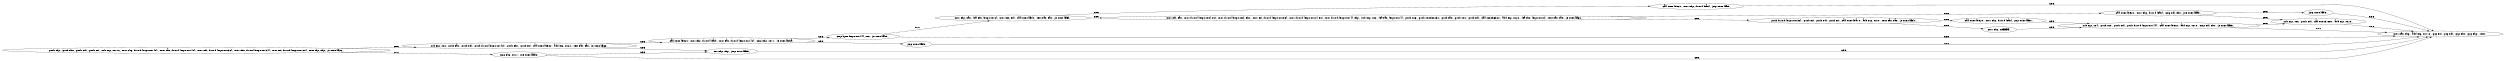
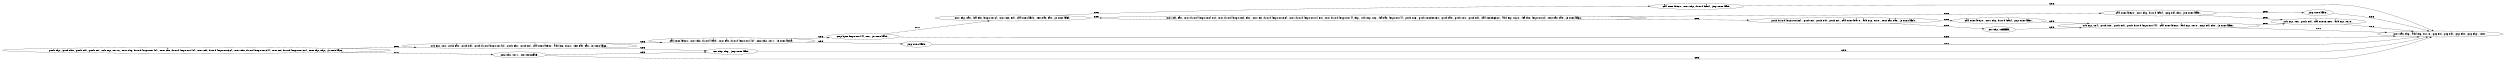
node "'mov ebp, 0xffffffff',": label "'mov ebp, 0xffffffff'," -> "'xor ebp, 0xffffffff',"
node "'xor ebp, ebp', 'jmp 0x104ffb5',": label "'xor ebp, ebp', 'jmp 0x104ffb5'," -> "'xor ebp, ebp', 'jmp 0x804ffb5',"
node "'cmp ebp, 0x11', 'jne 0x804ffb5',": label "'cmp ebp, 0x11', 'jne 0x804ffb5'," -> "'cmp ebp, 0x11', 'jne 0x806ffb5',"
